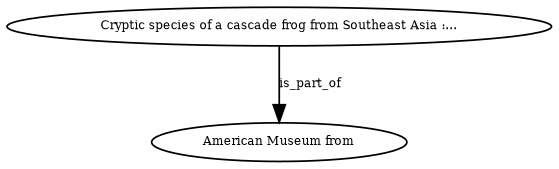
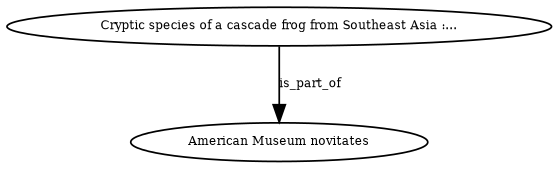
node "American Museum from": label "American Museum from" -> "American Museum novitates"
